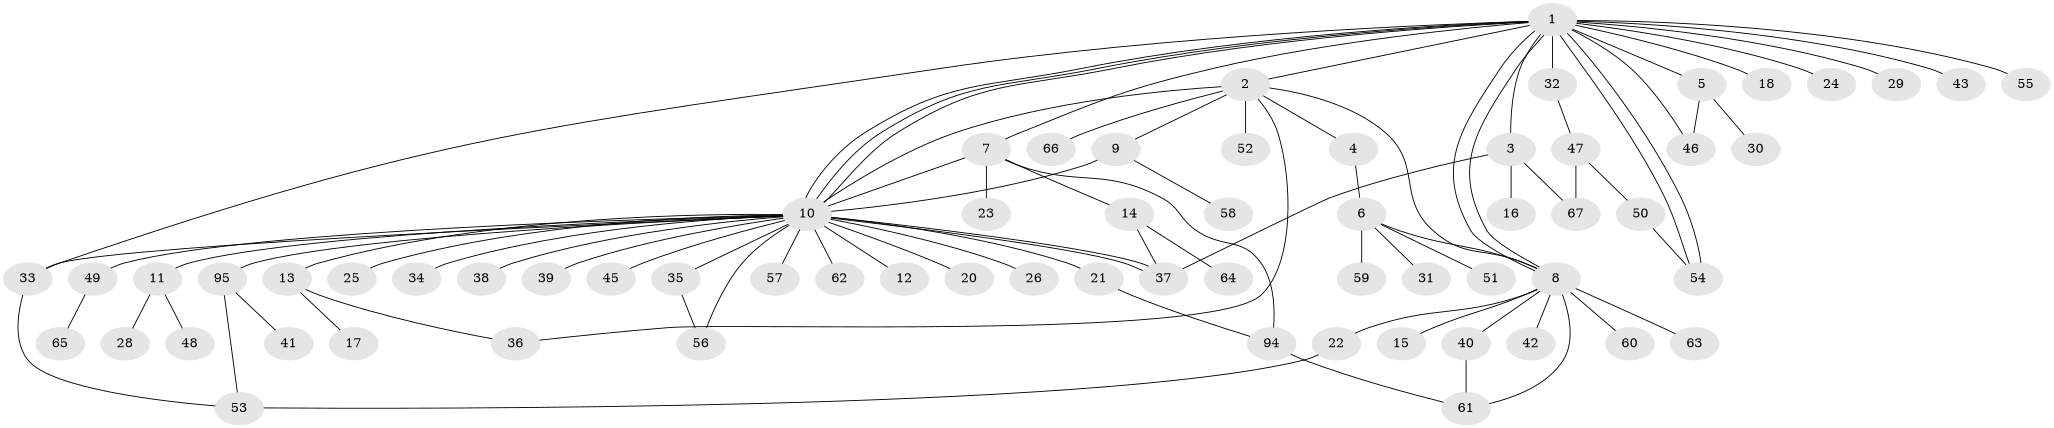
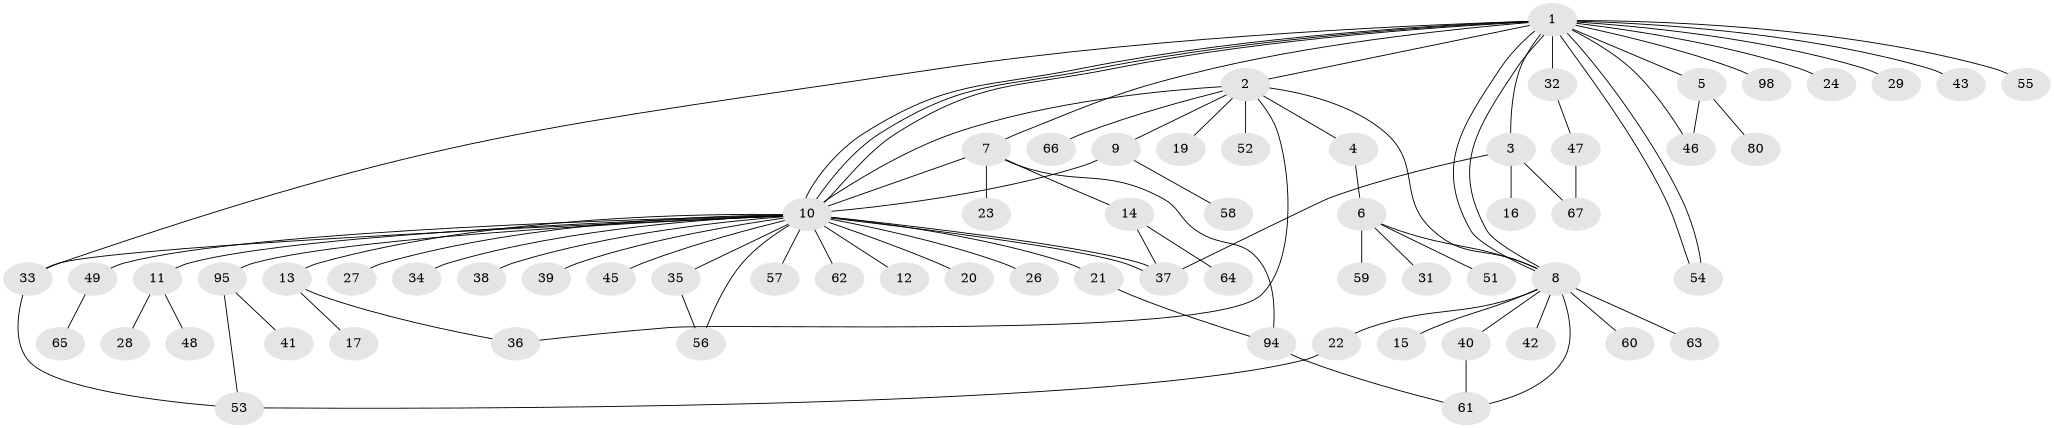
node "18": label "18" -> "98"
node "19": added
node "30": label "30" -> "80"
node "50": removed
node "25": label "25" -> "27"
